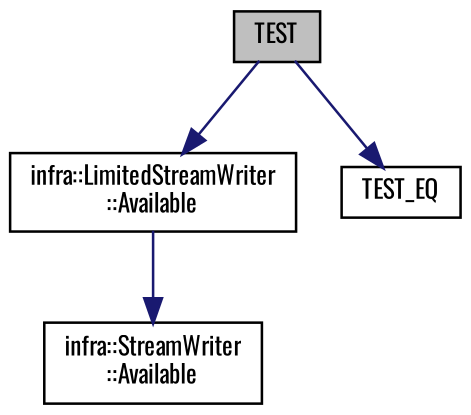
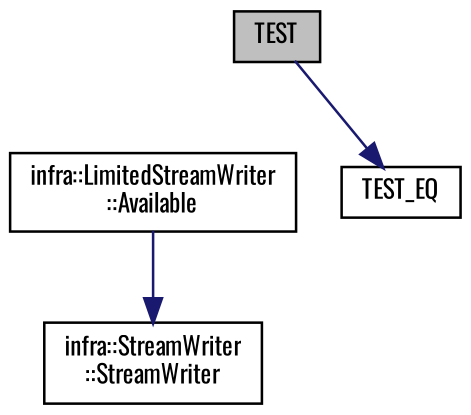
edge "TEST" -> "infra::LimitedStreamWriter ::Available": removed
node "infra::StreamWriter ::Available": label "infra::StreamWriter ::Available" -> "infra::StreamWriter ::StreamWriter"
